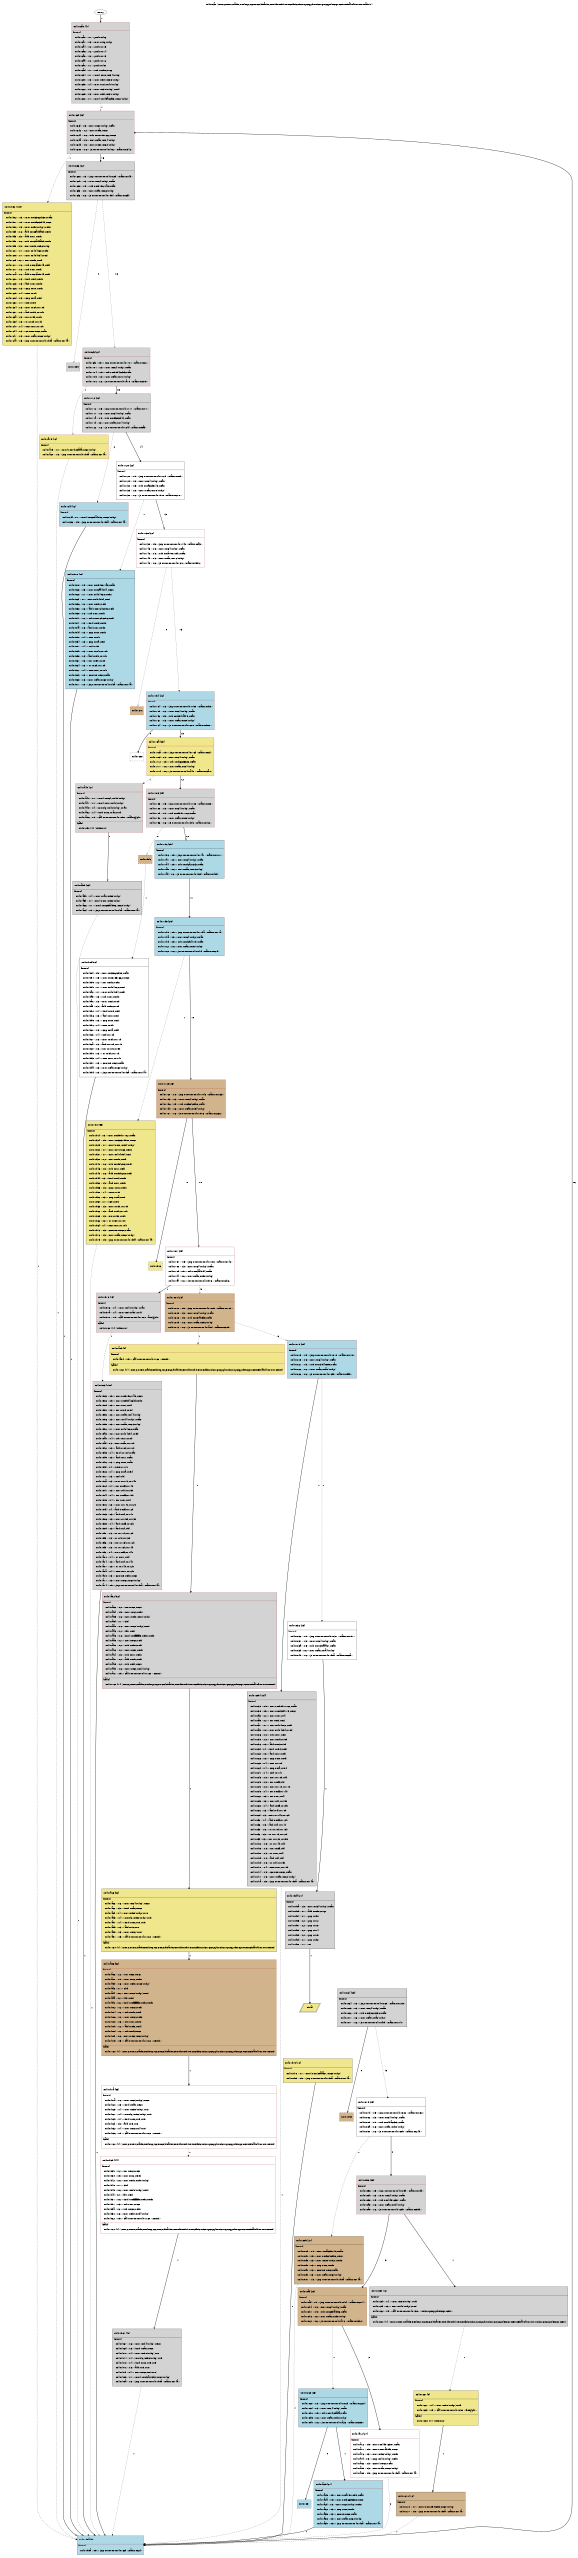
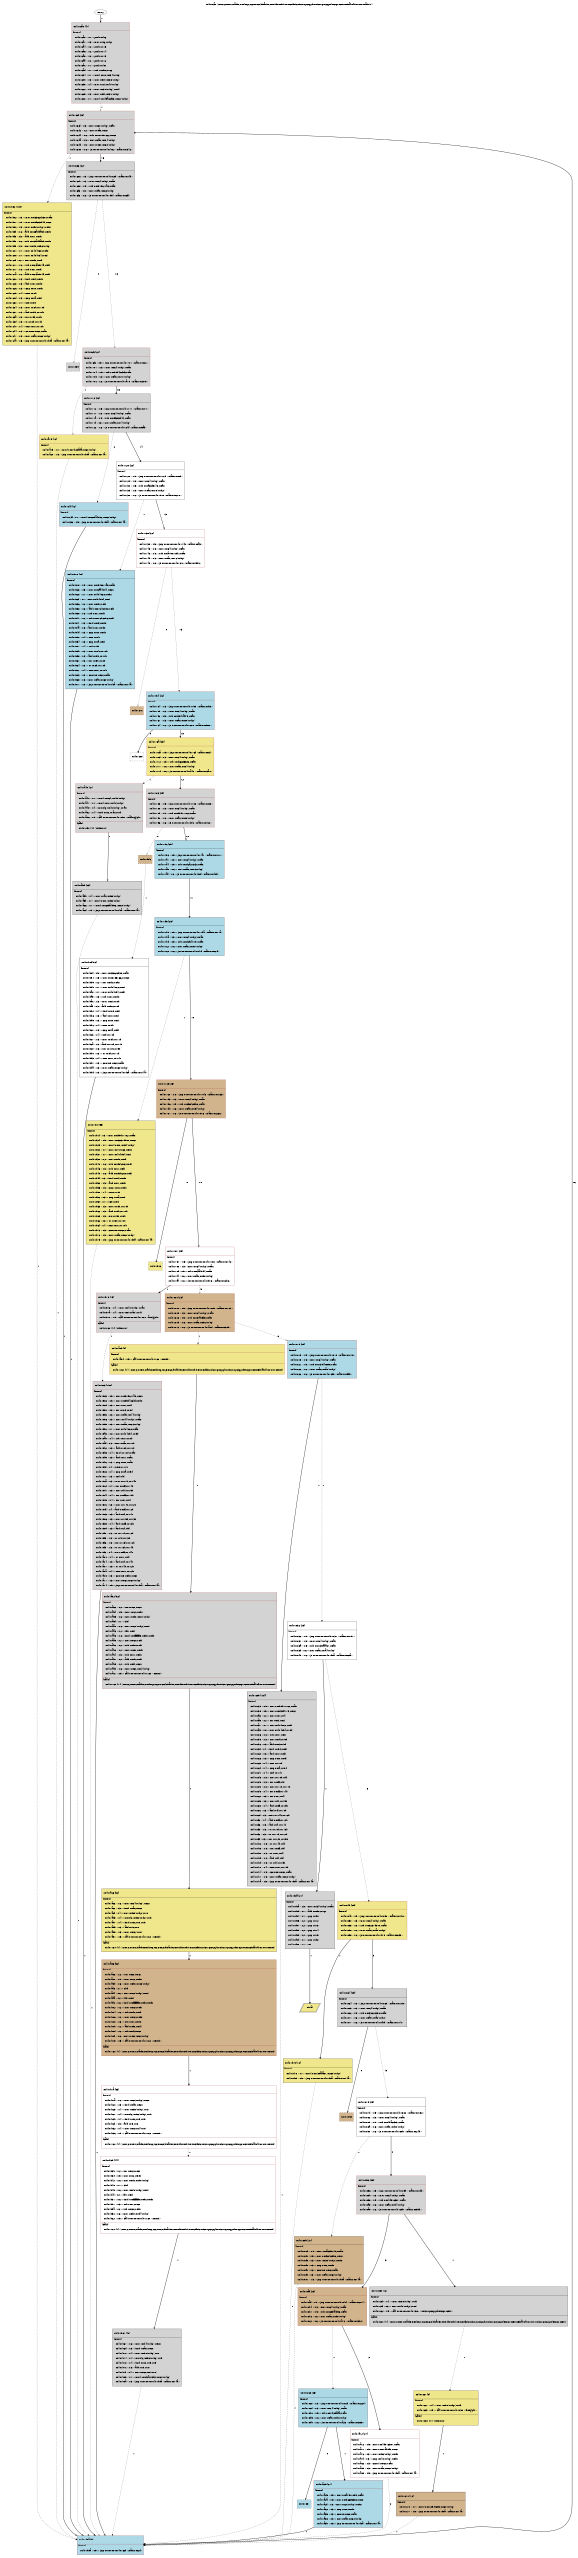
node "0x40184b [25]": added
edge "0x401d7e [12]" -> "0x401dea [5]": style bold -> dashed
